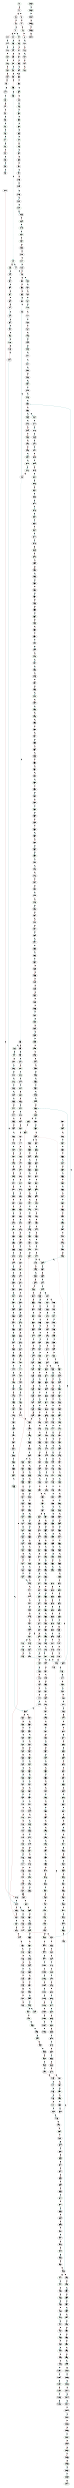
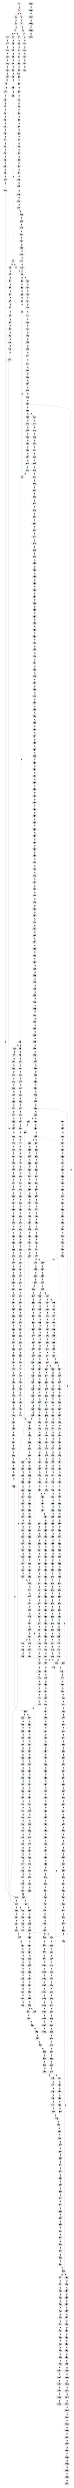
node "S104": added
edge "S127" -> "S133": reversed
node "S522": removed
node "S608": added
edge "S721" -> "S713": reversed
